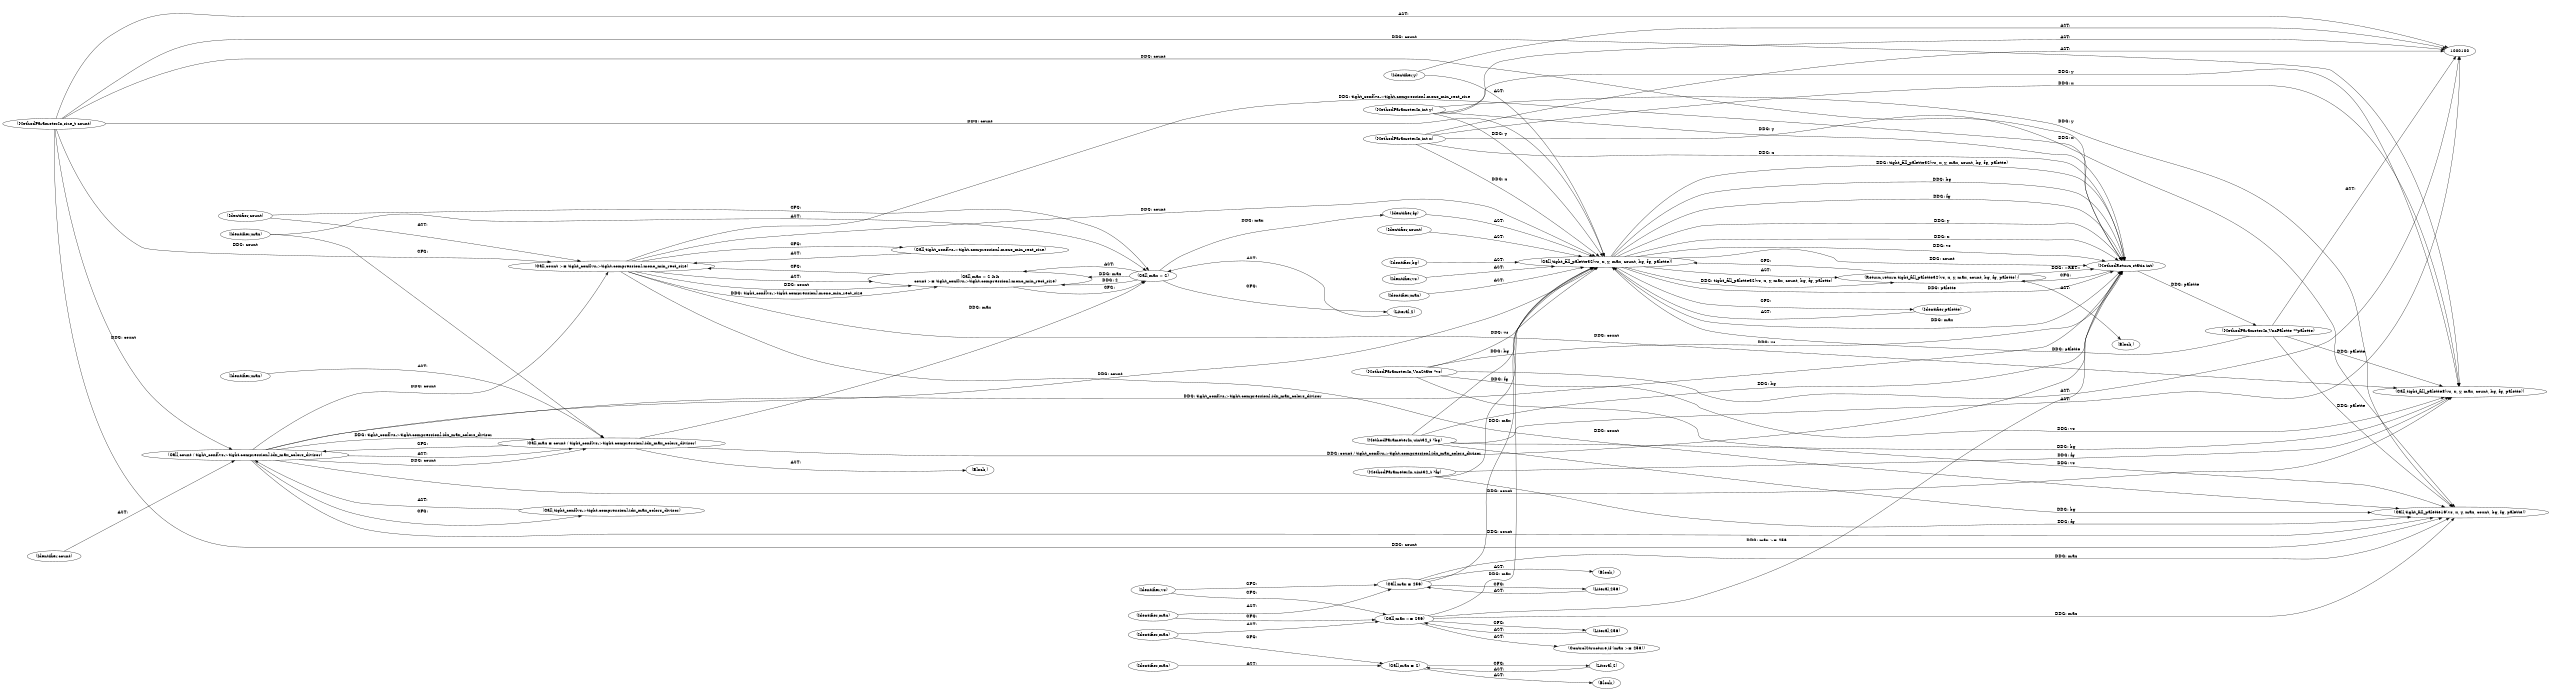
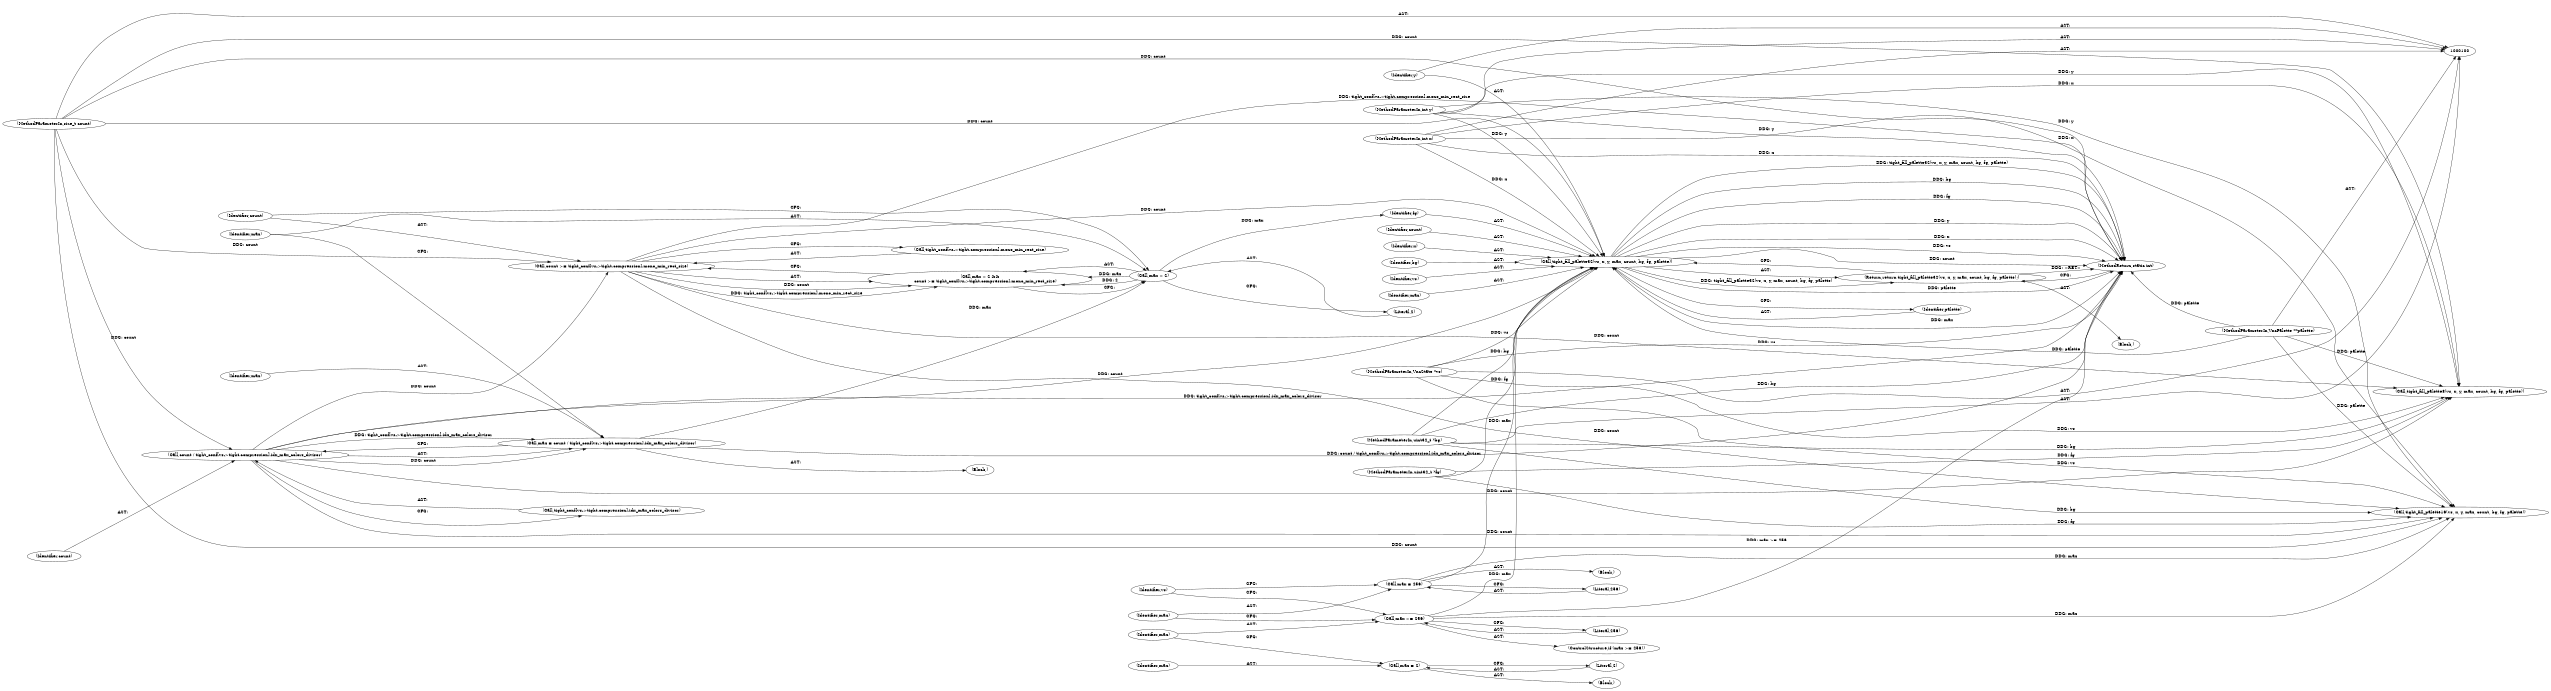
node "(Identifier,x)": added
edge "(MethodReturn,static int)" -> "(MethodParameterIn,VncPalette **palette)": reversed
